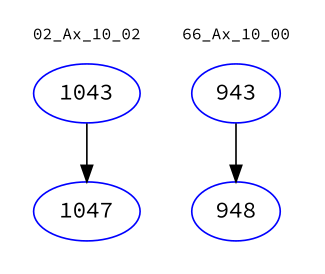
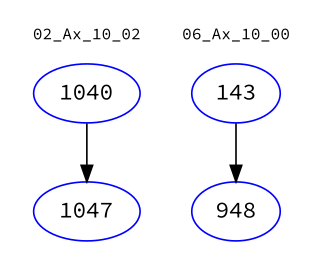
cluster "66_Ax_10_00": label "66_Ax_10_00" -> "06_Ax_10_00"
node "1043": label "1043" -> "1040"
node "943": label "943" -> "143"
